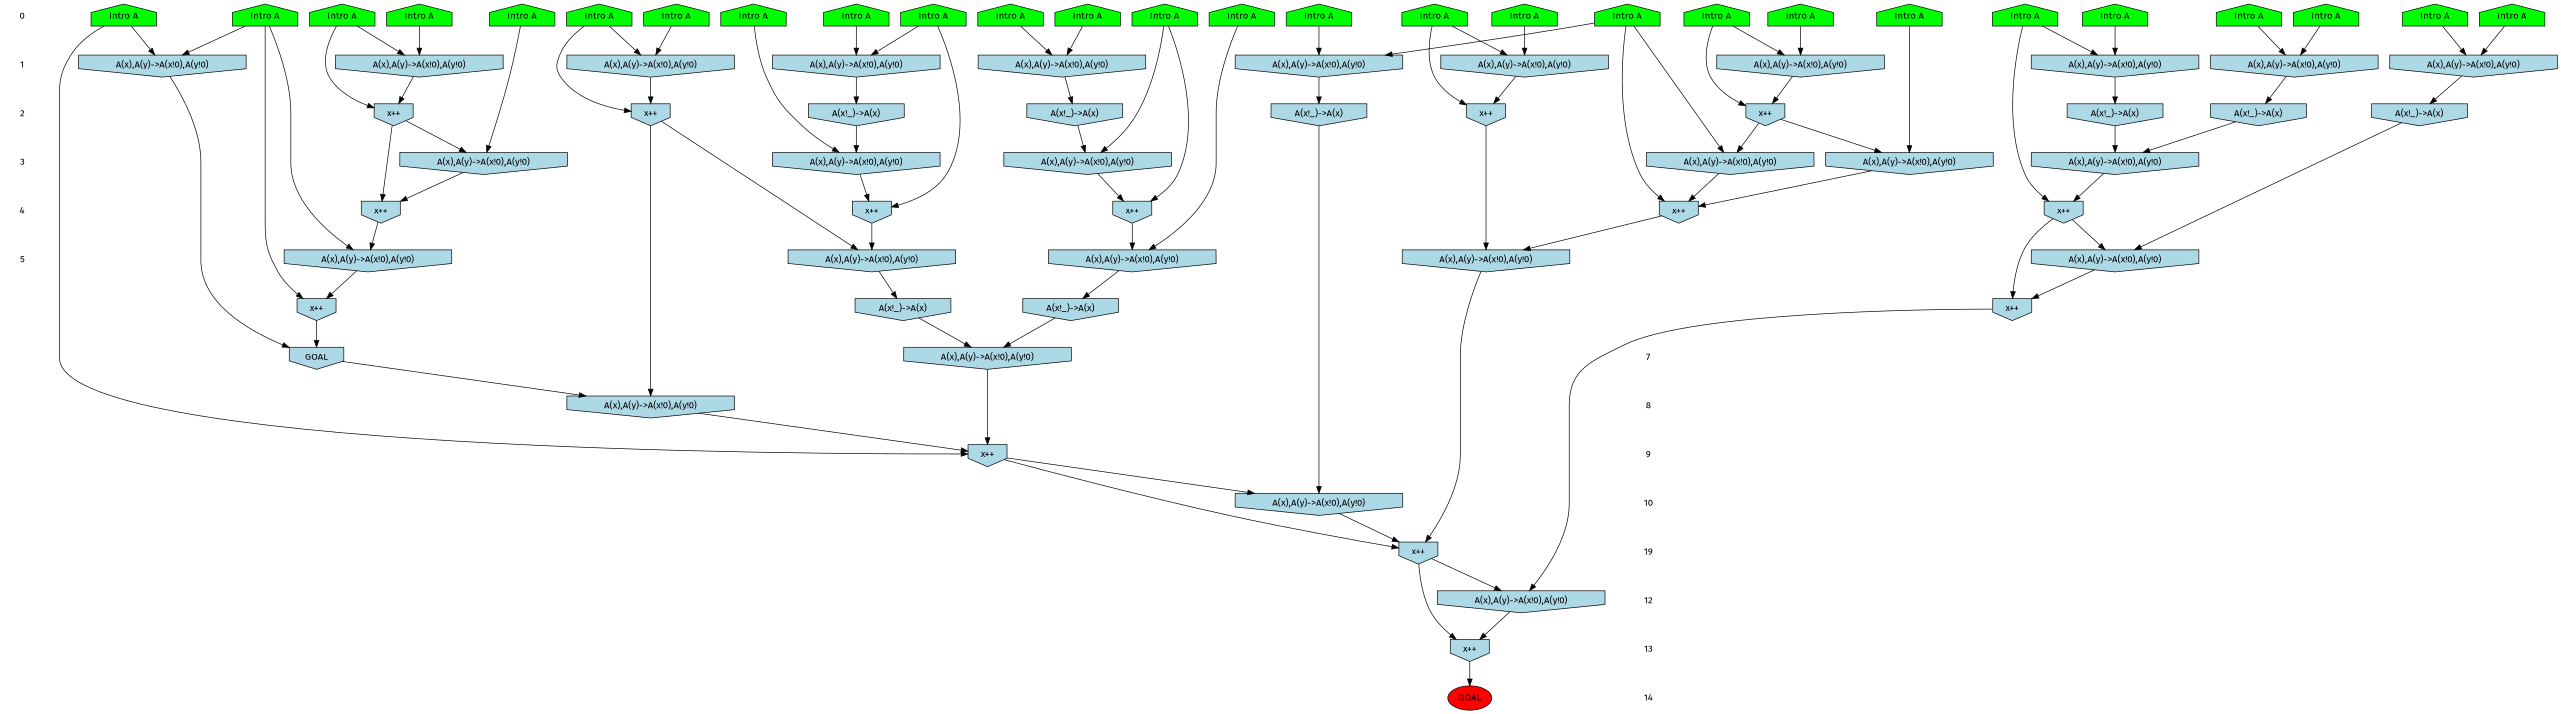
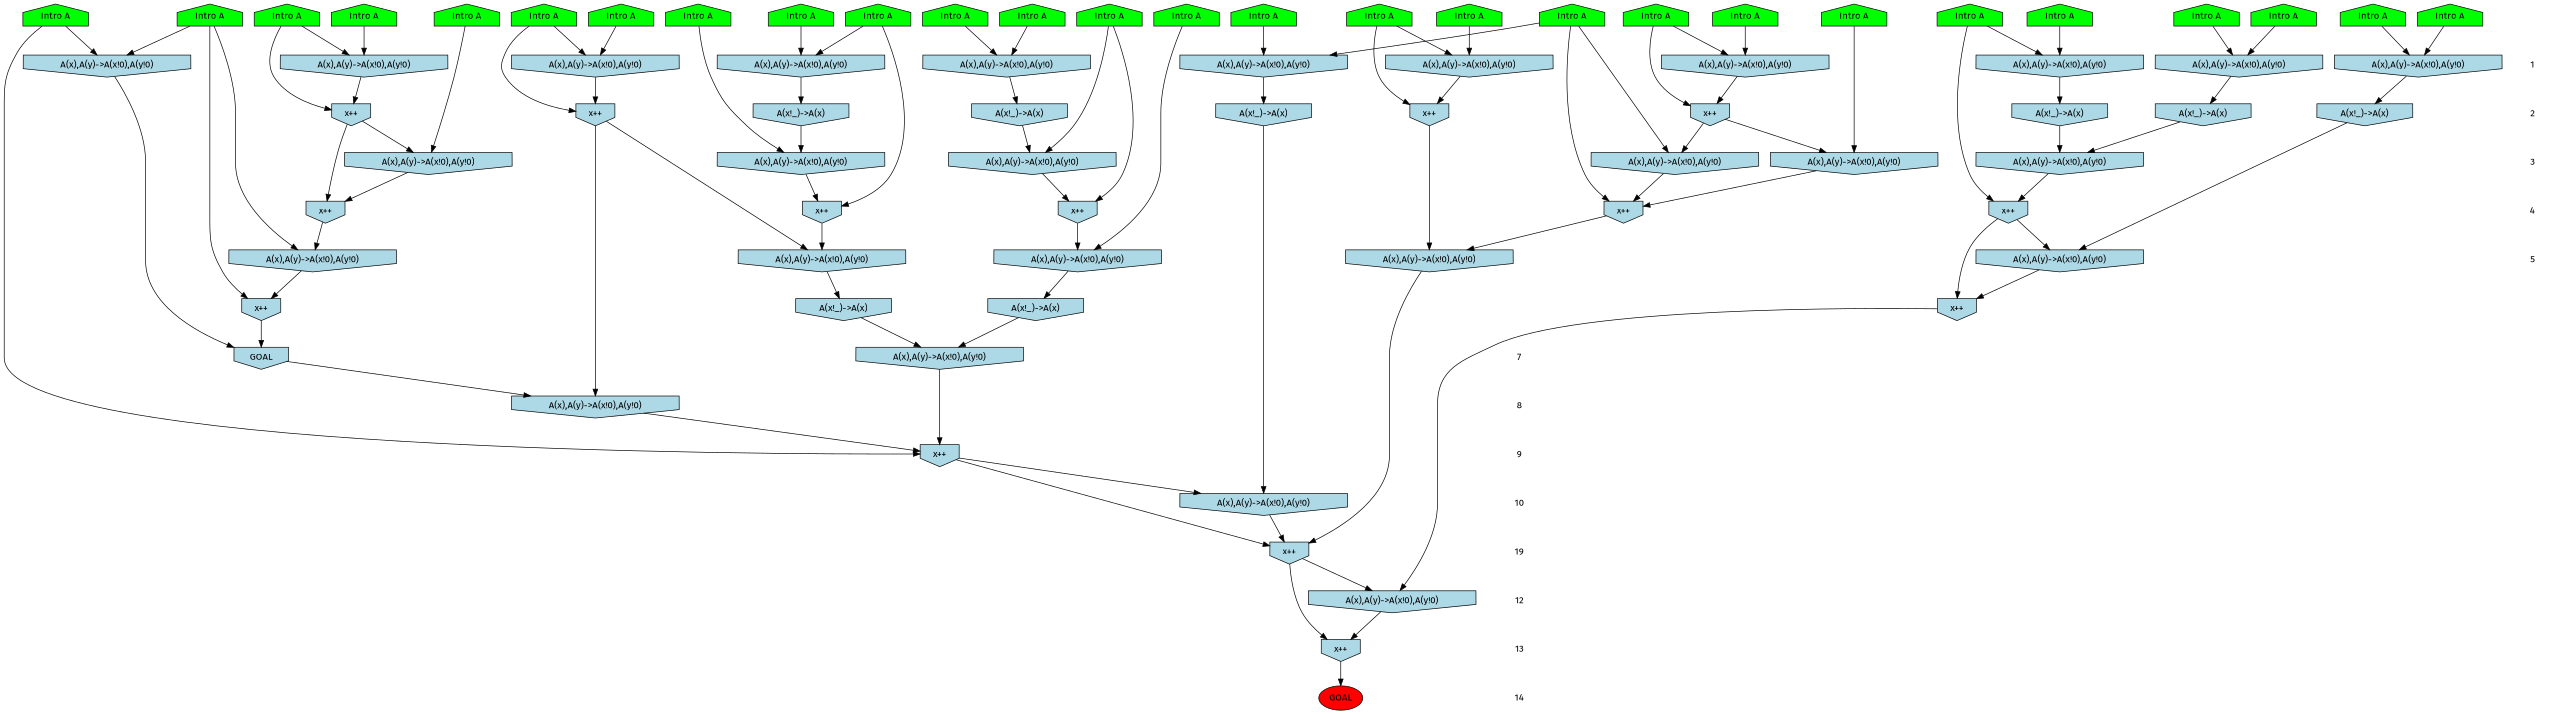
node "0": removed
